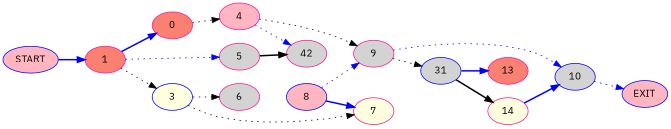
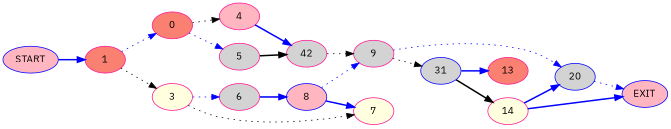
edge "4" -> "9": now "42" -> "9"
edge "4" -> "42": style dotted -> bold
edge "1" -> "0": style bold -> dotted
edge "1" -> "5": now "0" -> "5"
node "10": label "10" -> "20"
node "3": color blue -> deeppink
edge "3" -> "6": color black -> blue
edge "6" -> "8": added
edge "14" -> "EXIT": added
